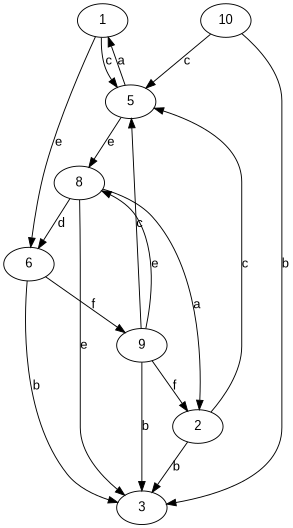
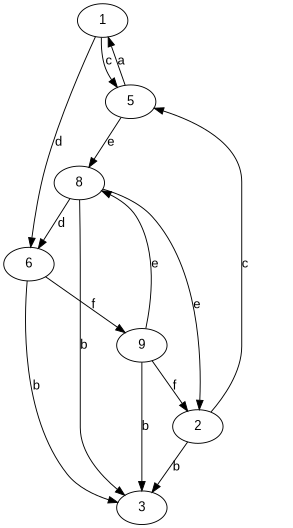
node "10": removed
edge "1" -> "6": label "e" -> "d"
edge "9" -> "5": removed, label "c"
edge "8" -> "2": label "a" -> "e"
edge "8" -> "3": label "e" -> "b"
